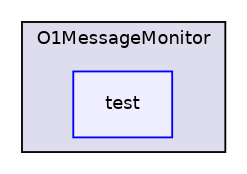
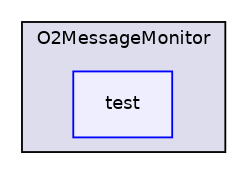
cluster "O1MessageMonitor": label "O1MessageMonitor" -> "O2MessageMonitor"
